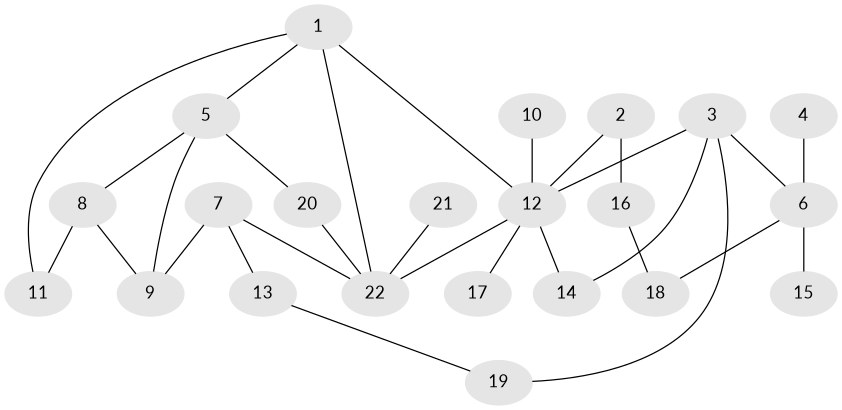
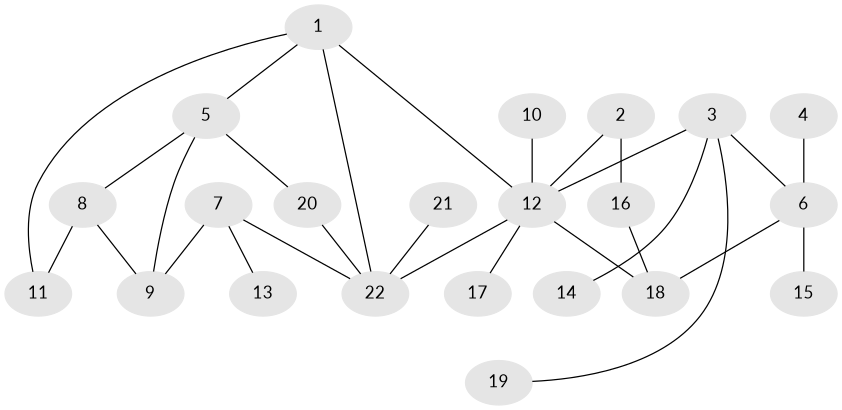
edge "12" -- "14": now "12" -- "18"
edge "13" -- "19": removed
